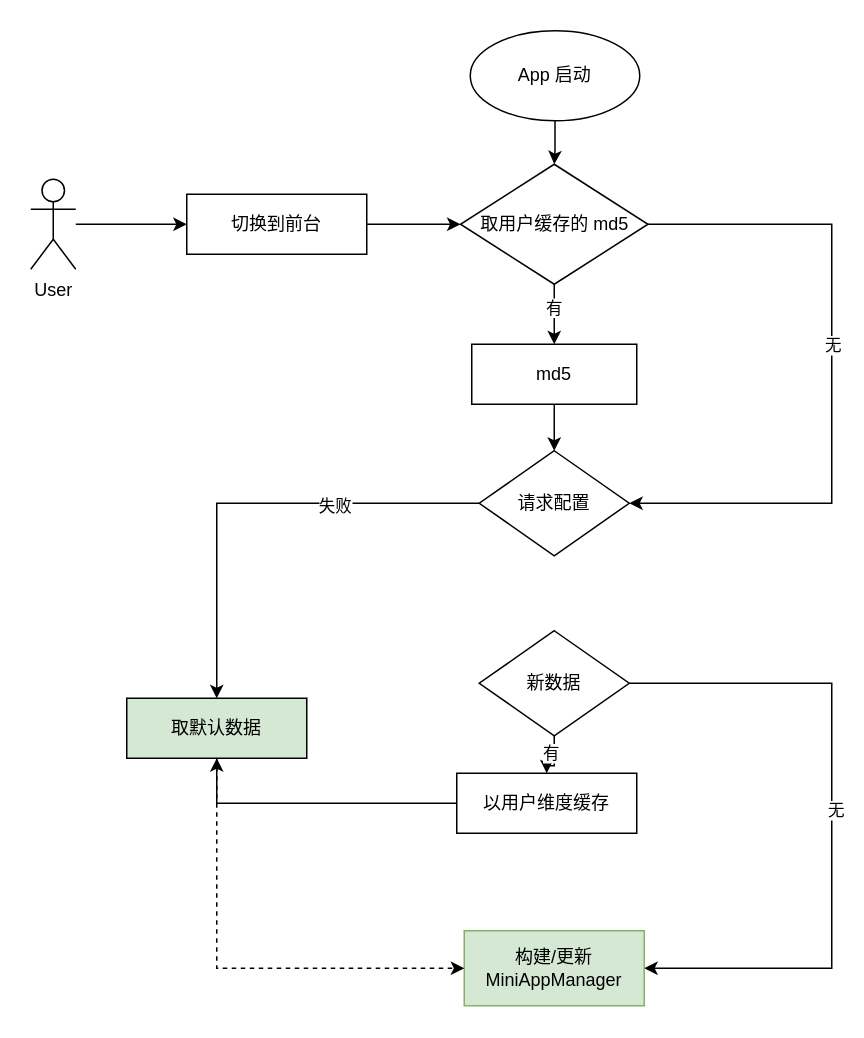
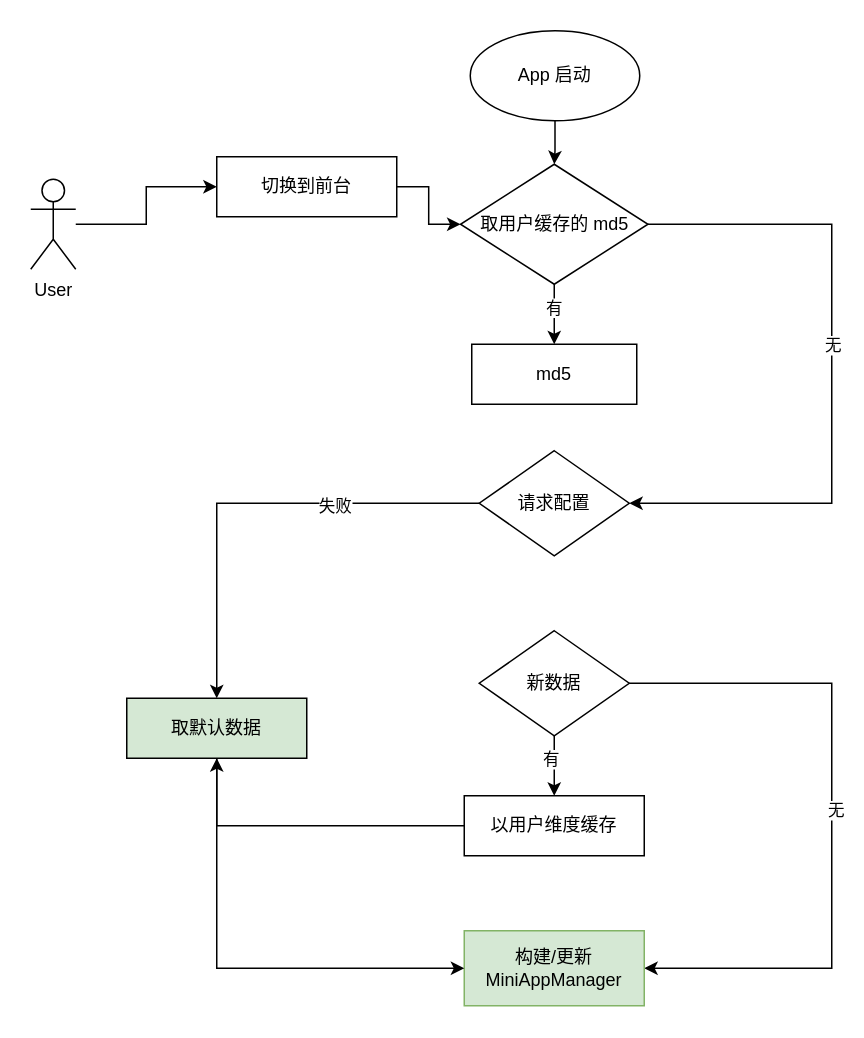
node "切换到前台": moved (277, 224) -> (307, 187)
edge "md5" -> "请求配置": removed
node "以用户维度缓存": moved (547, 803) -> (554, 826)
edge "取默认数据" -> "构建/更新 MiniAppManager": style dashed -> solid
